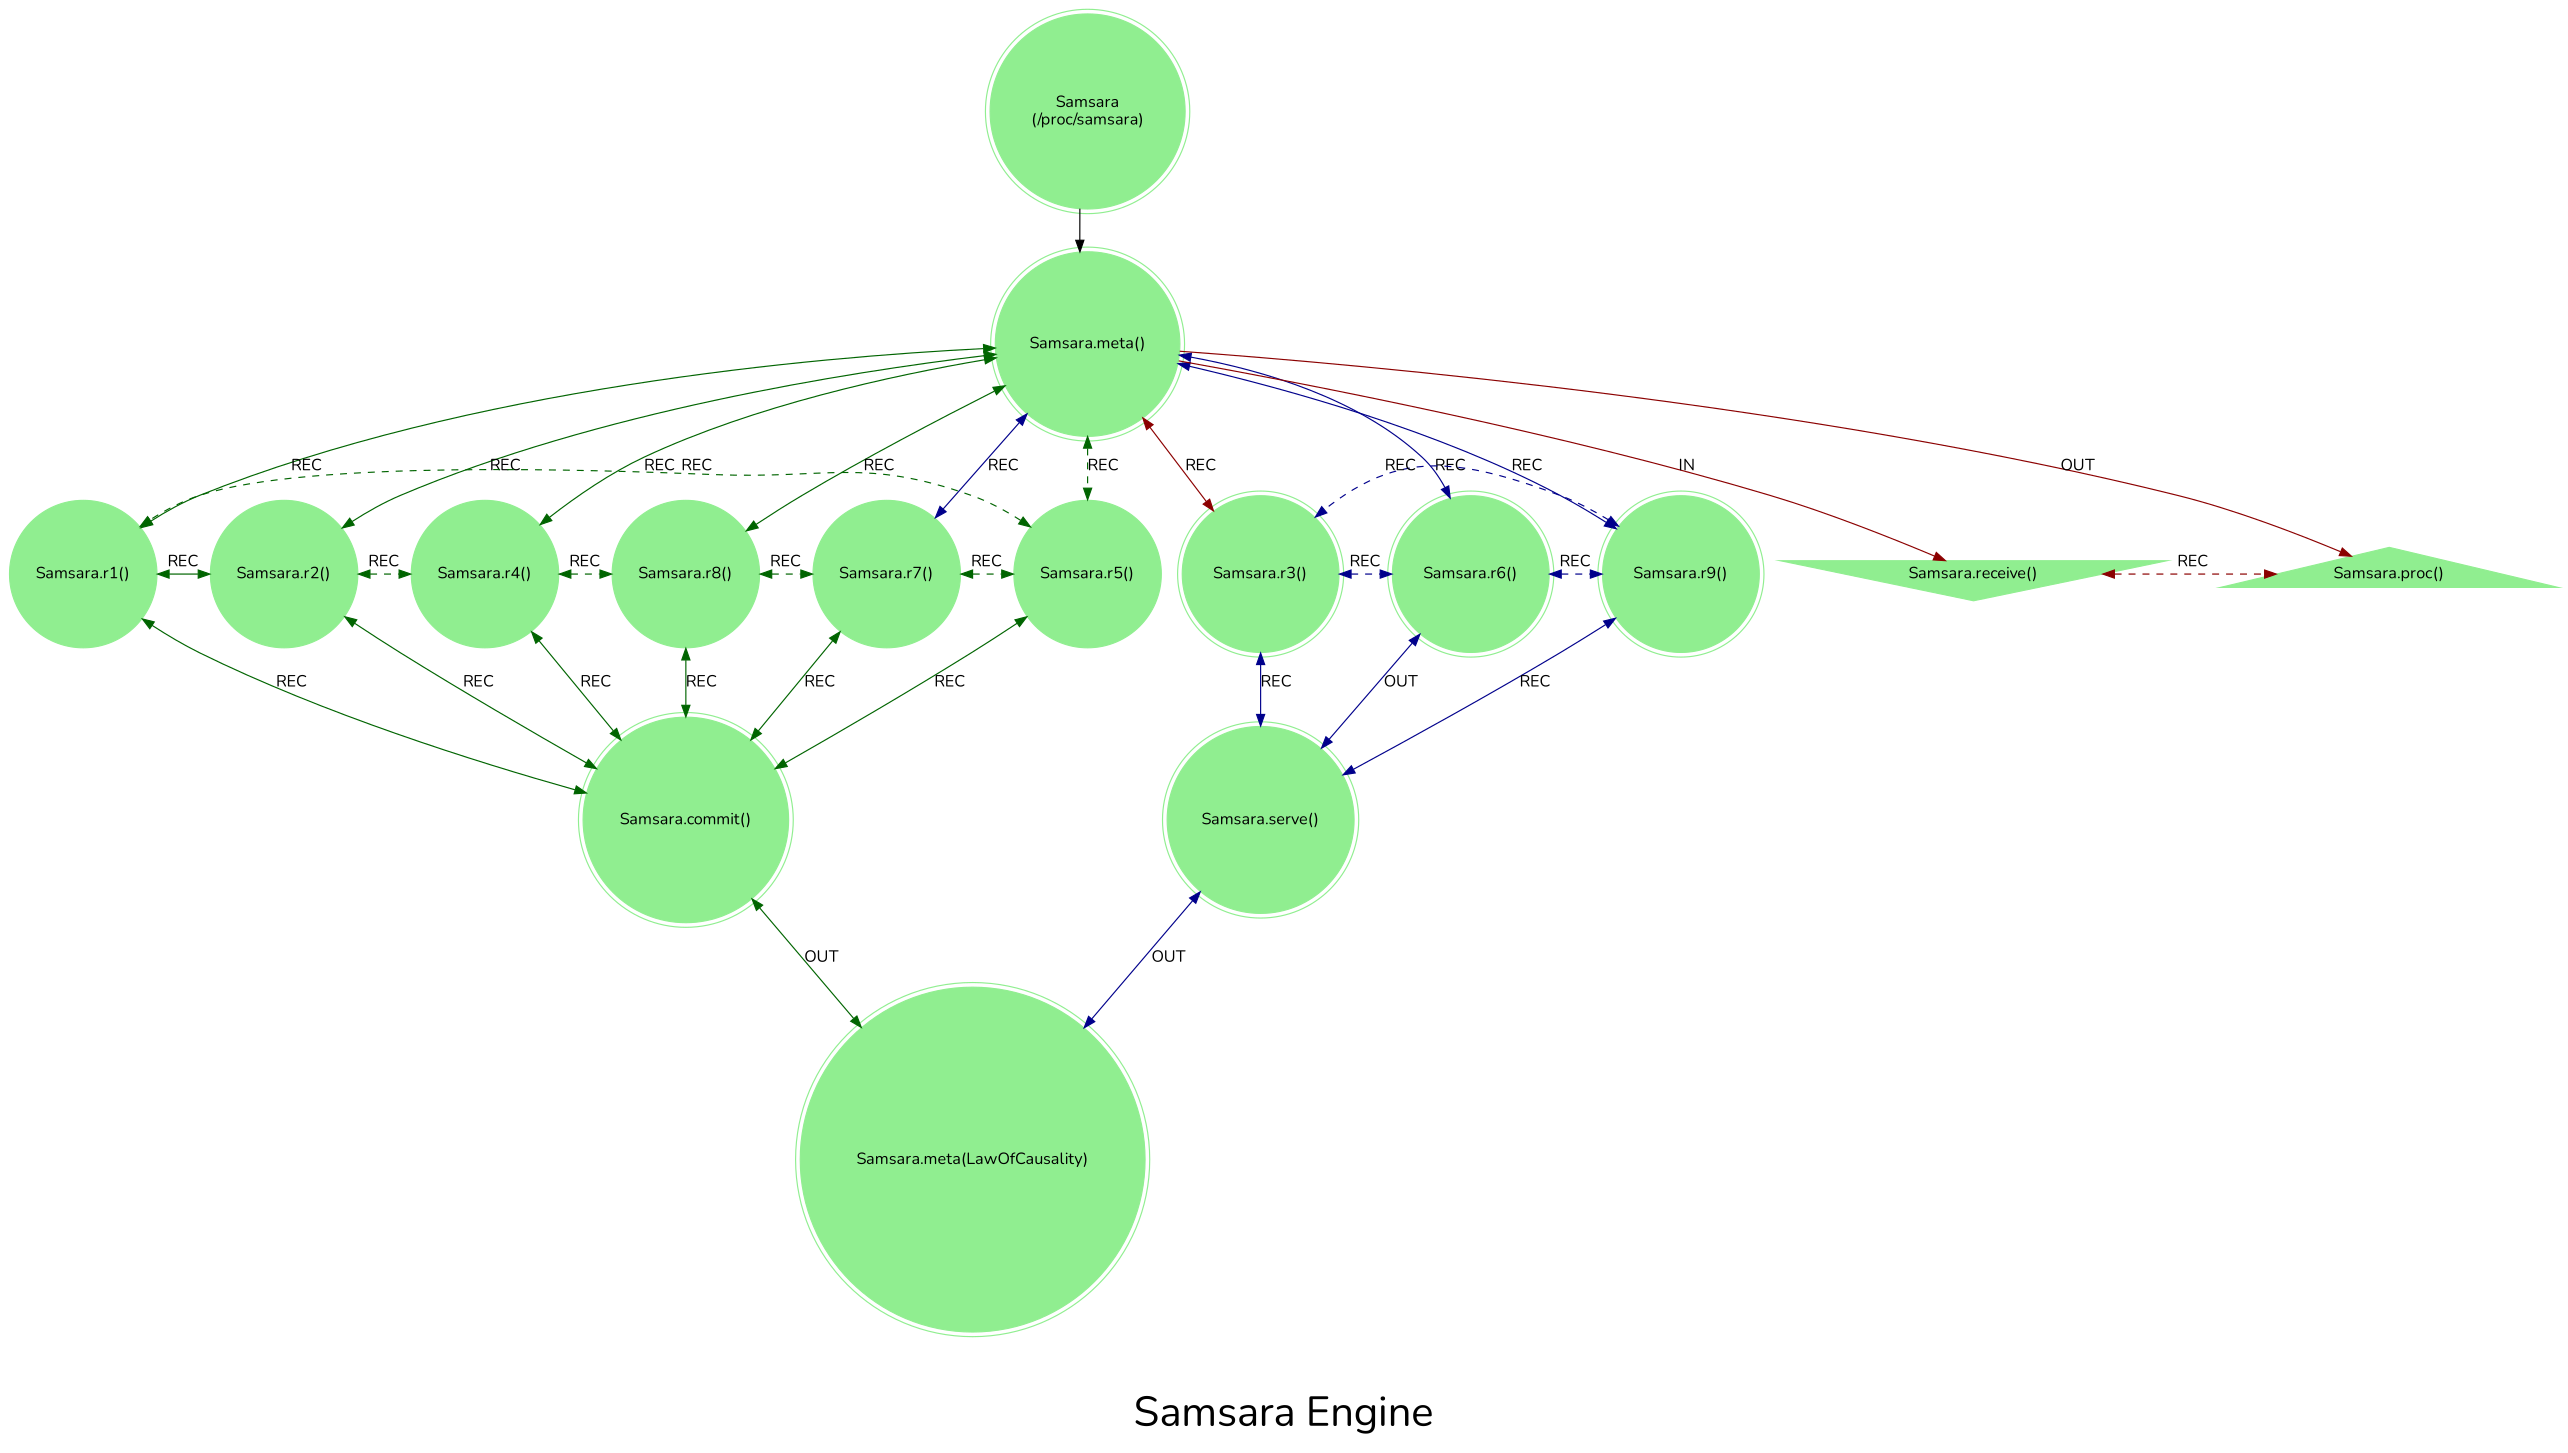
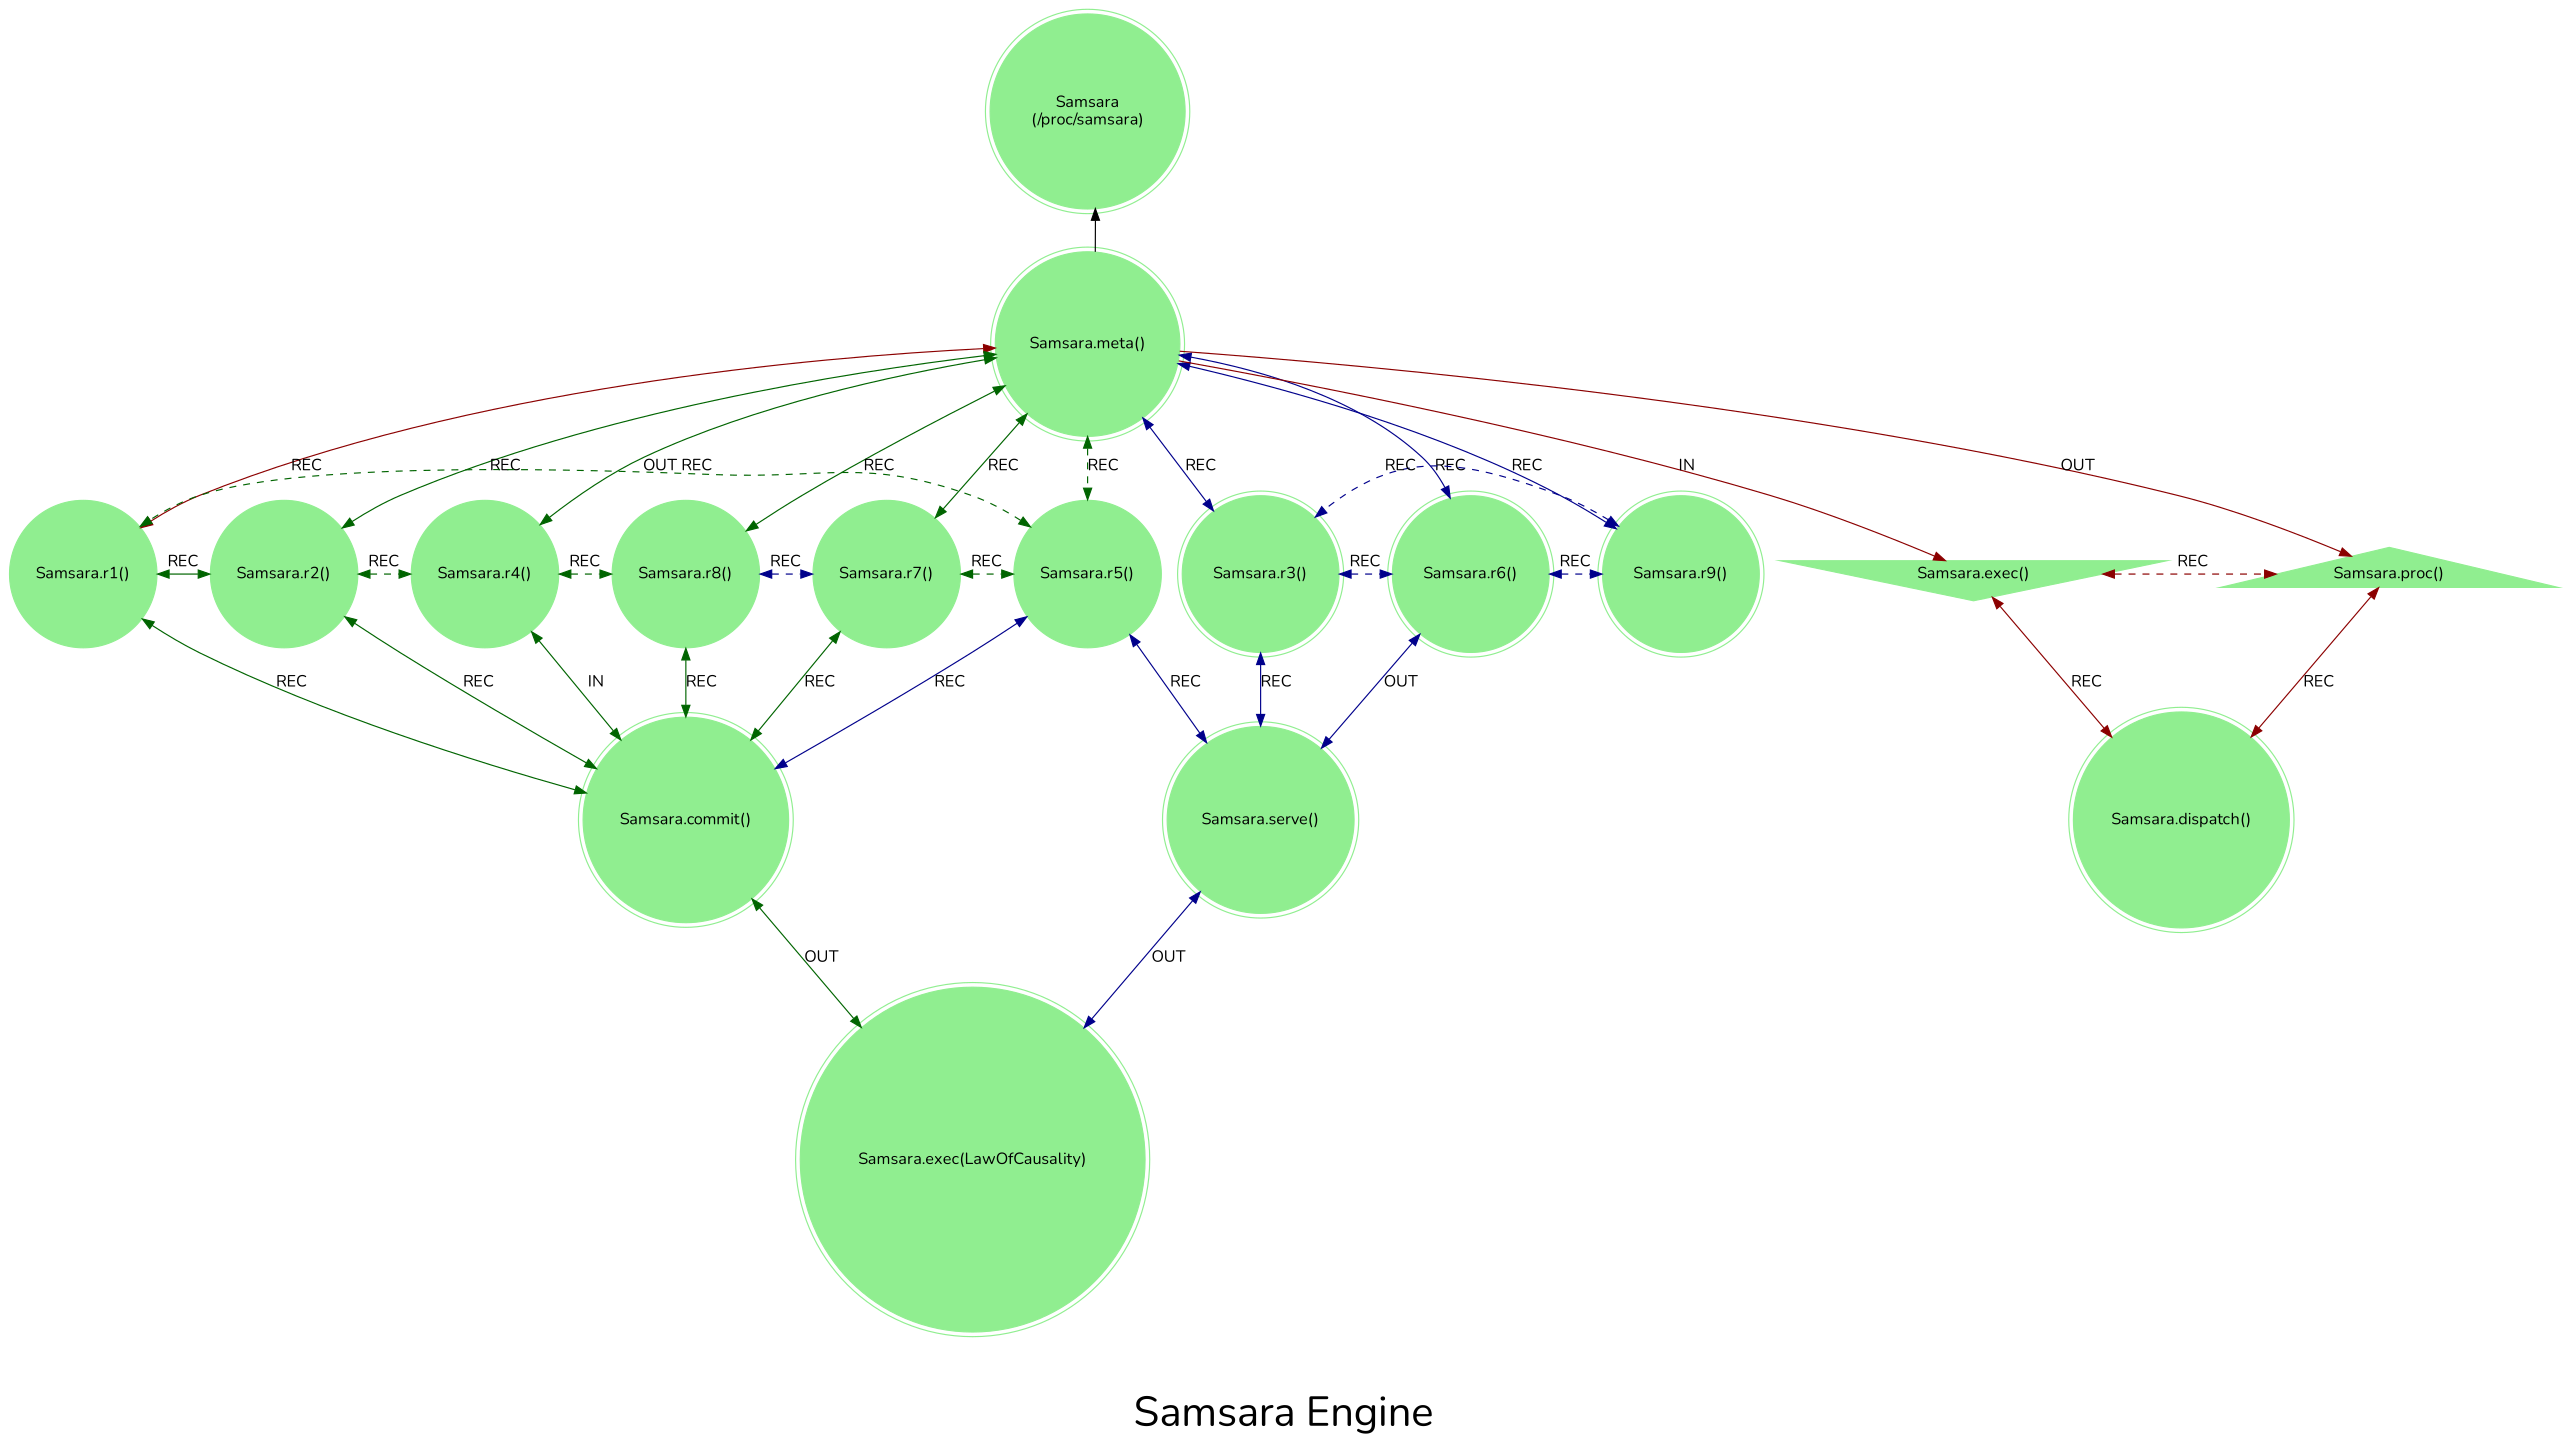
edge "Samsara (/proc/samsara)" -> "Samsara.meta()": reversed
edge "Samsara.meta()" -- "Samsara.r1()": color darkgreen -> darkred
edge "Samsara.meta()" -- "Samsara.r3()": color darkred -> darkblue
edge "Samsara.meta()" -- "Samsara.r4()": label "REC" -> "OUT"
edge "Samsara.meta()" -- "Samsara.r7()": color darkblue -> darkgreen
edge "Samsara.r8()" -- "Samsara.r7()": color darkgreen -> darkblue
node "Samsara.receive()": label "Samsara.receive()" -> "Samsara.exec()"
edge "Samsara.r4()" -- "Samsara.commit()": label "REC" -> "IN"
edge "Samsara.r5()" -- "Samsara.commit()": color darkgreen -> darkblue
edge "Samsara.r9()" -- "Samsara.serve()": now "Samsara.r5()" -- "Samsara.serve()"
node "Samsara.dispatch()": added
node "Samsara.meta(LawOfCausality)": label "Samsara.meta(LawOfCausality)" -> "Samsara.exec(LawOfCausality)"
